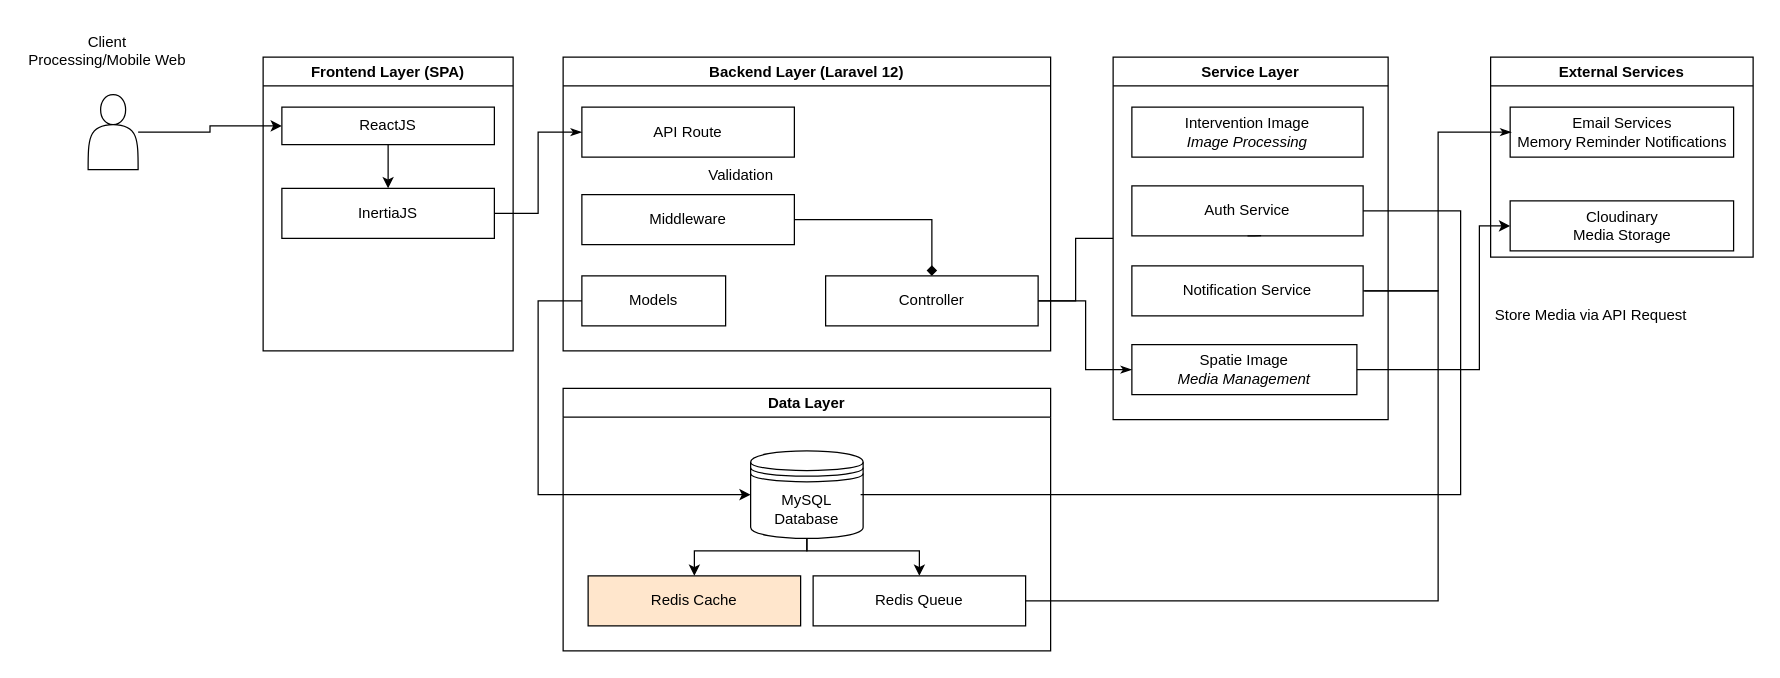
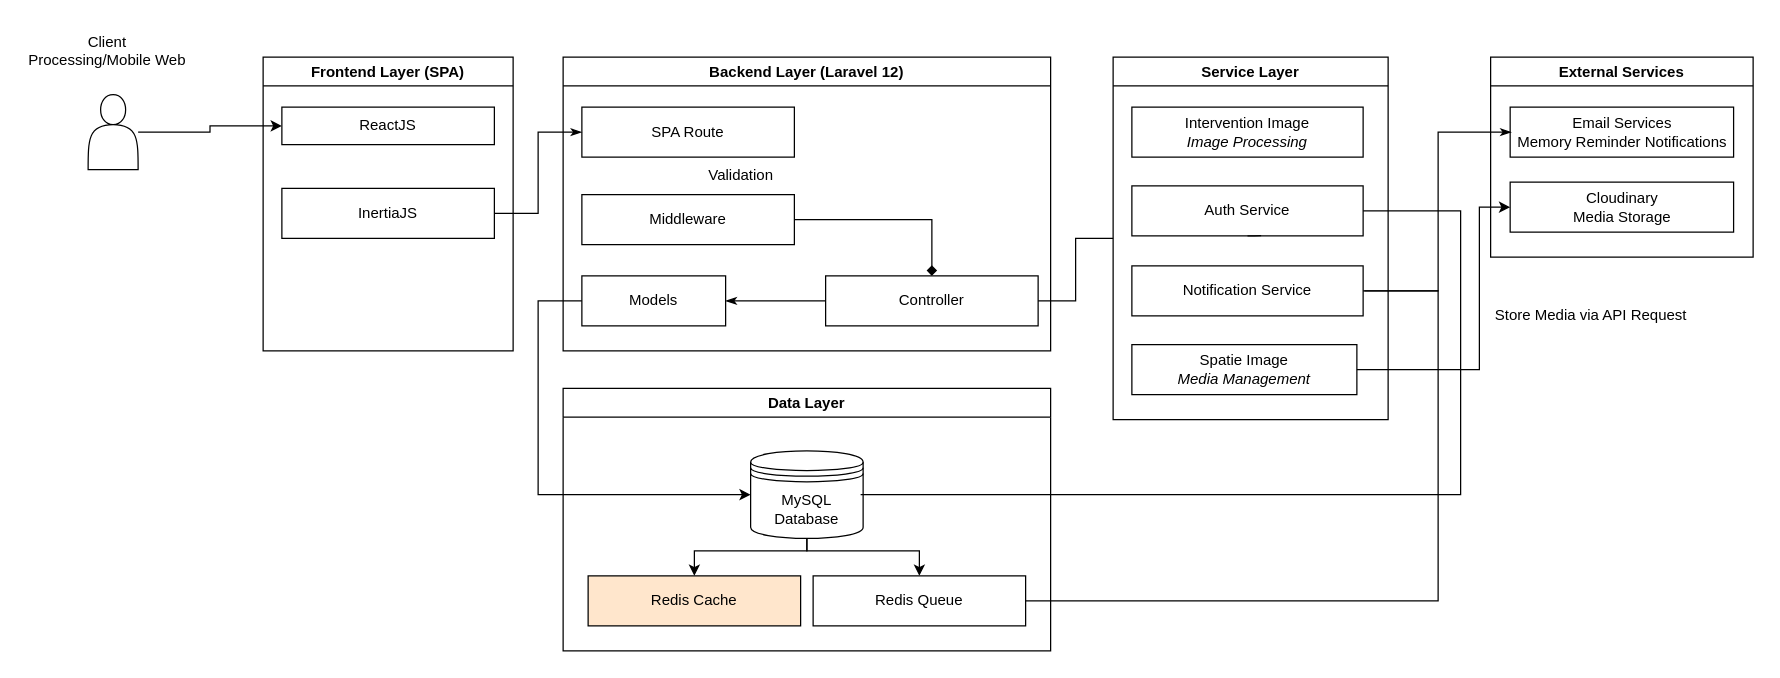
node "API Route": label "API Route" -> "SPA Route"
edge "ReactJS" -> "InertiaJS": removed
node "Cloudinary Media Storage": moved (1622, 226) -> (1622, 207)
edge "Controller" -> "Spatie Image Media Management": now "Controller" -> "Models"
